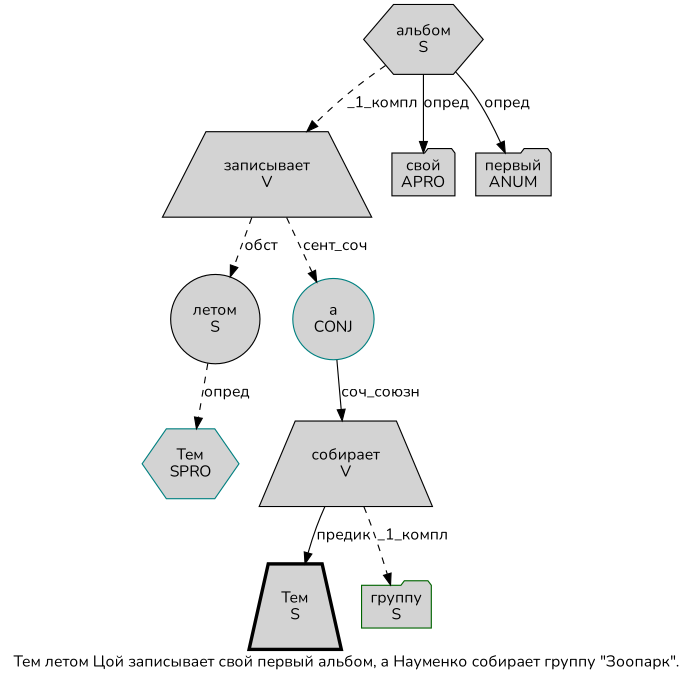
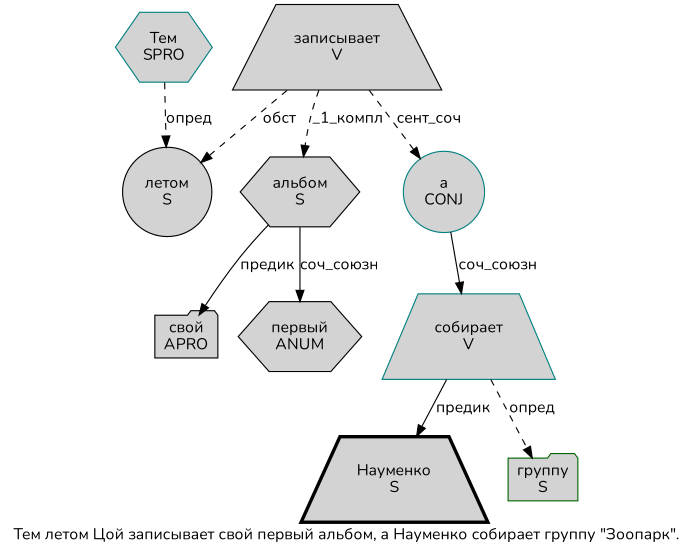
edge "альбом S" -> "записывает V": reversed
edge "альбом S" -> "свой APRO": label "опред" -> "предик"
edge "альбом S" -> "первый ANUM": label "опред" -> "соч_союзн"
node "первый ANUM": shape folder -> hexagon
edge "летом S" -> "Тем SPRO": reversed
node "собирает V": color black -> teal
edge "собирает V" -> "группу S": label "_1_компл" -> "опред"
node "Тем S": label "Тем S" -> "Науменко S"
